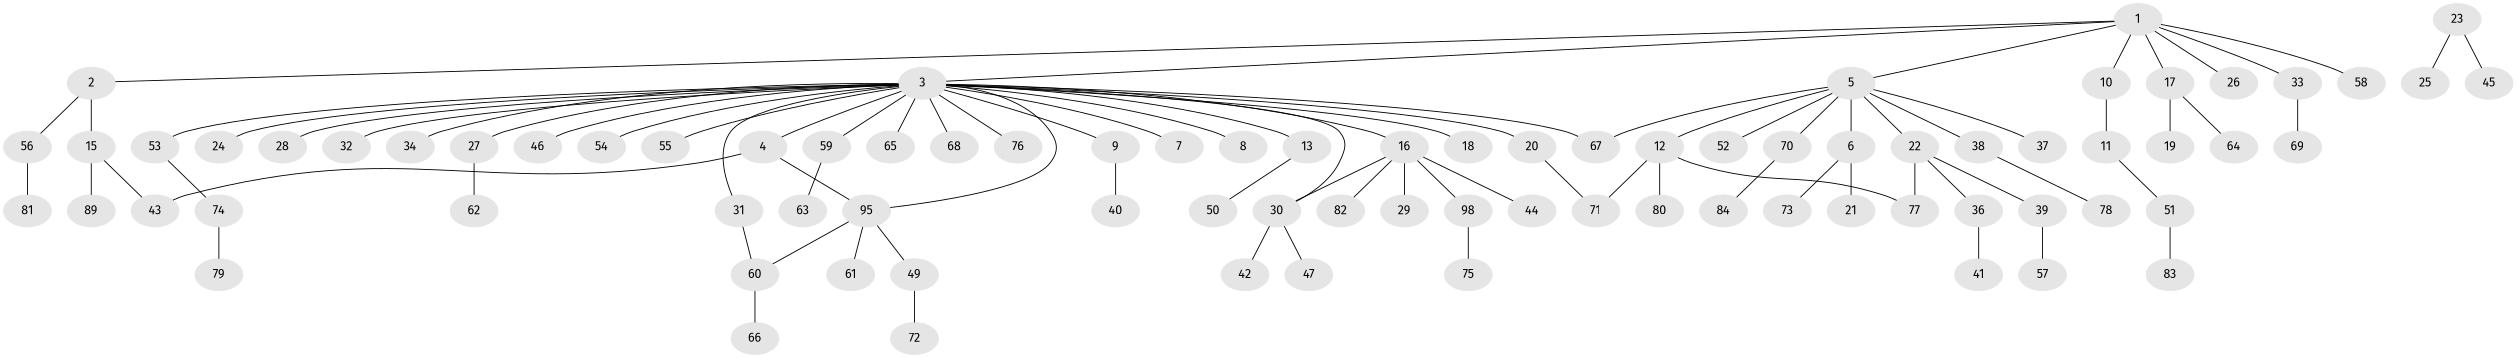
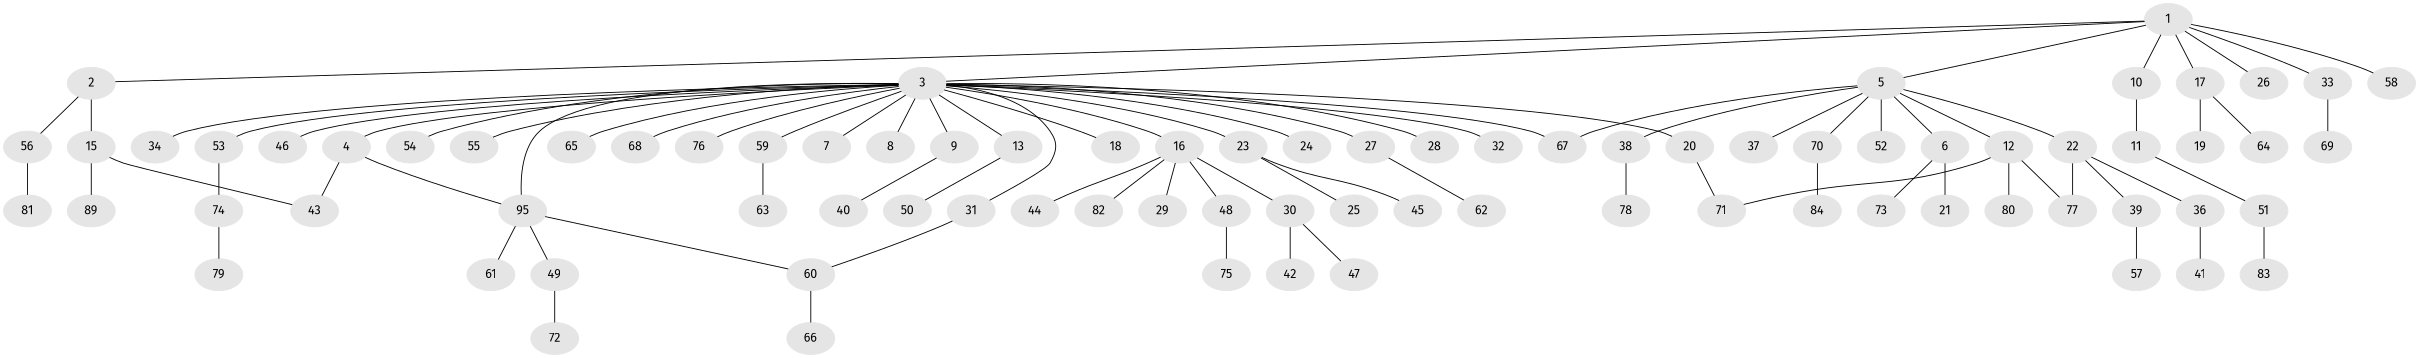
edge "3" -- "30": now "3" -- "23"
node "98": label "98" -> "48"
